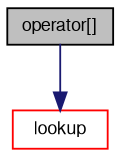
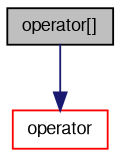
node "lookup": label "lookup" -> "operator"
